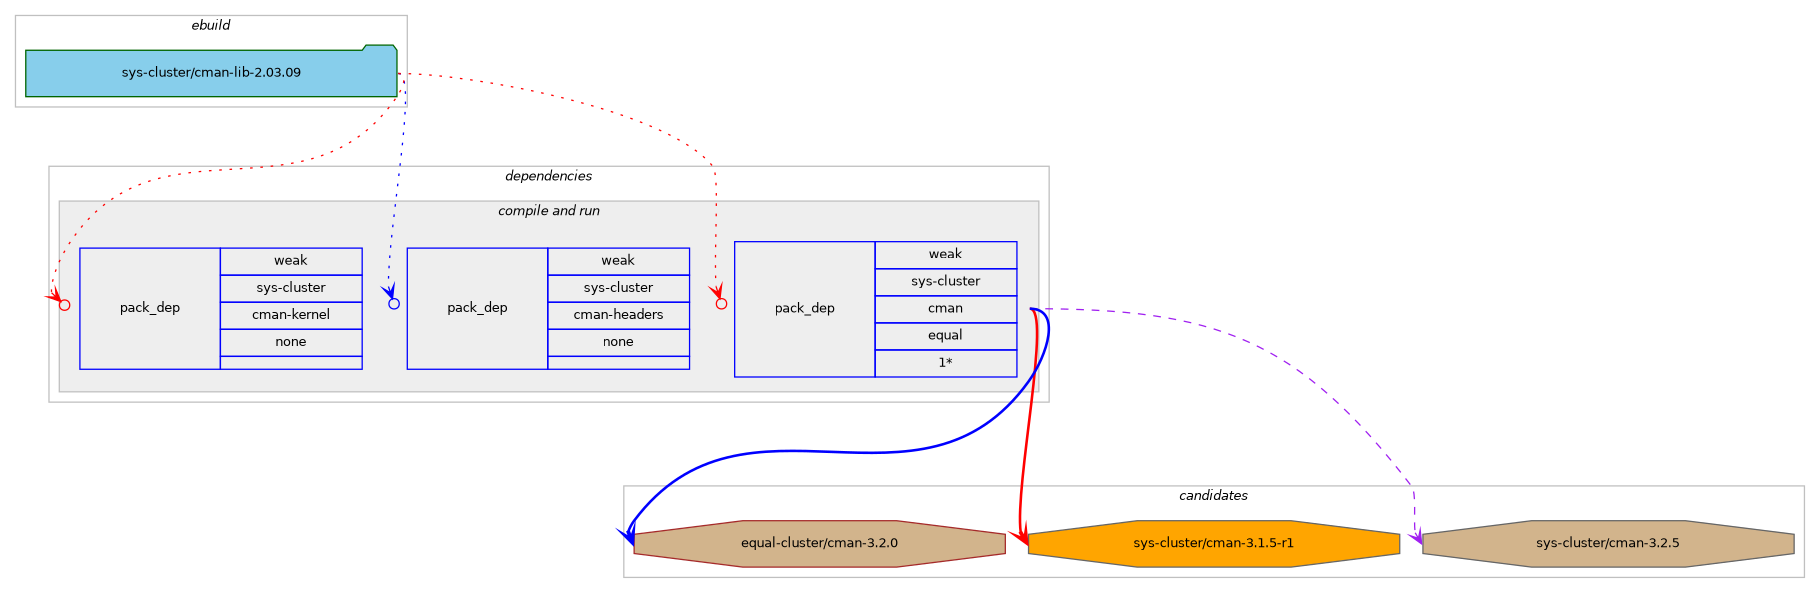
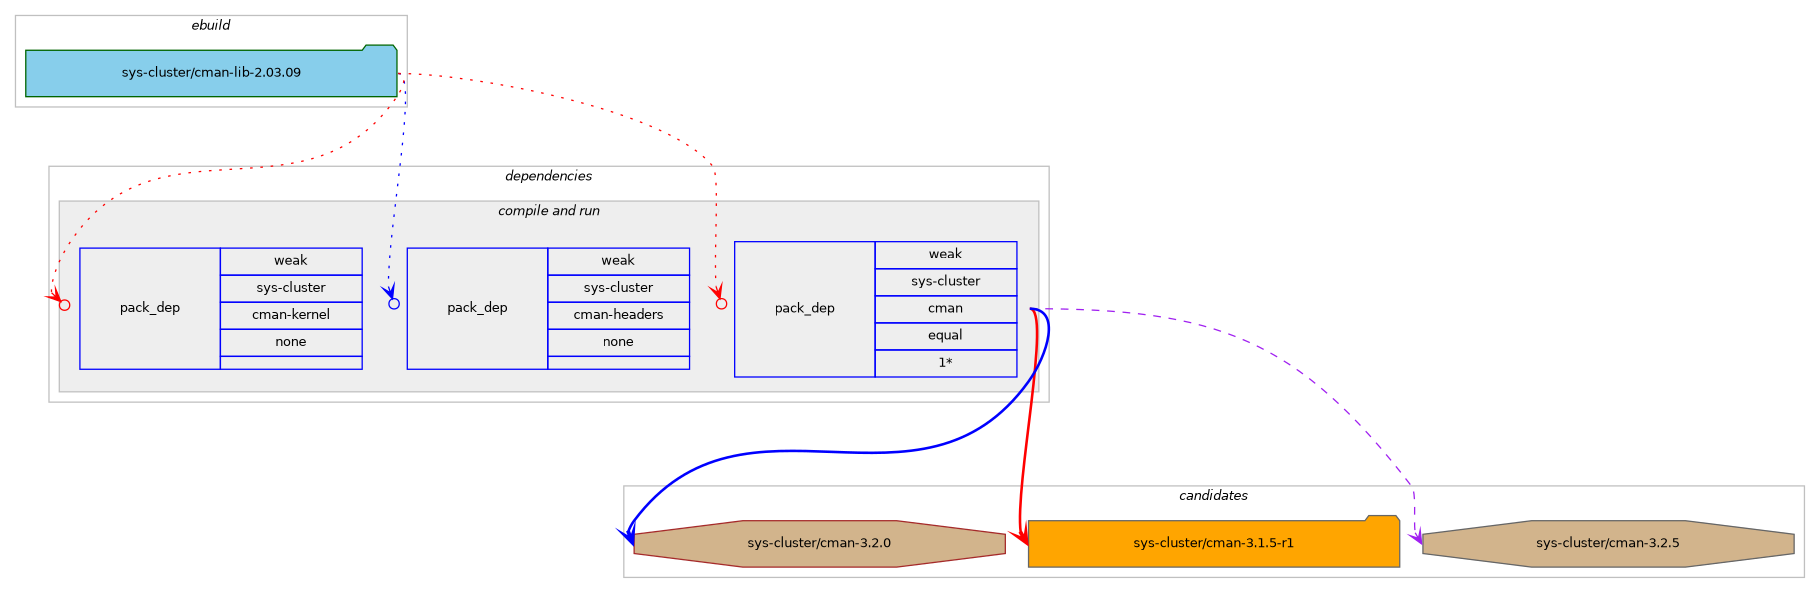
node "equal-cluster/cman-3.2.0": label "equal-cluster/cman-3.2.0" -> "sys-cluster/cman-3.2.0"
node "sys-cluster/cman-3.1.5-r1": shape octagon -> folder
